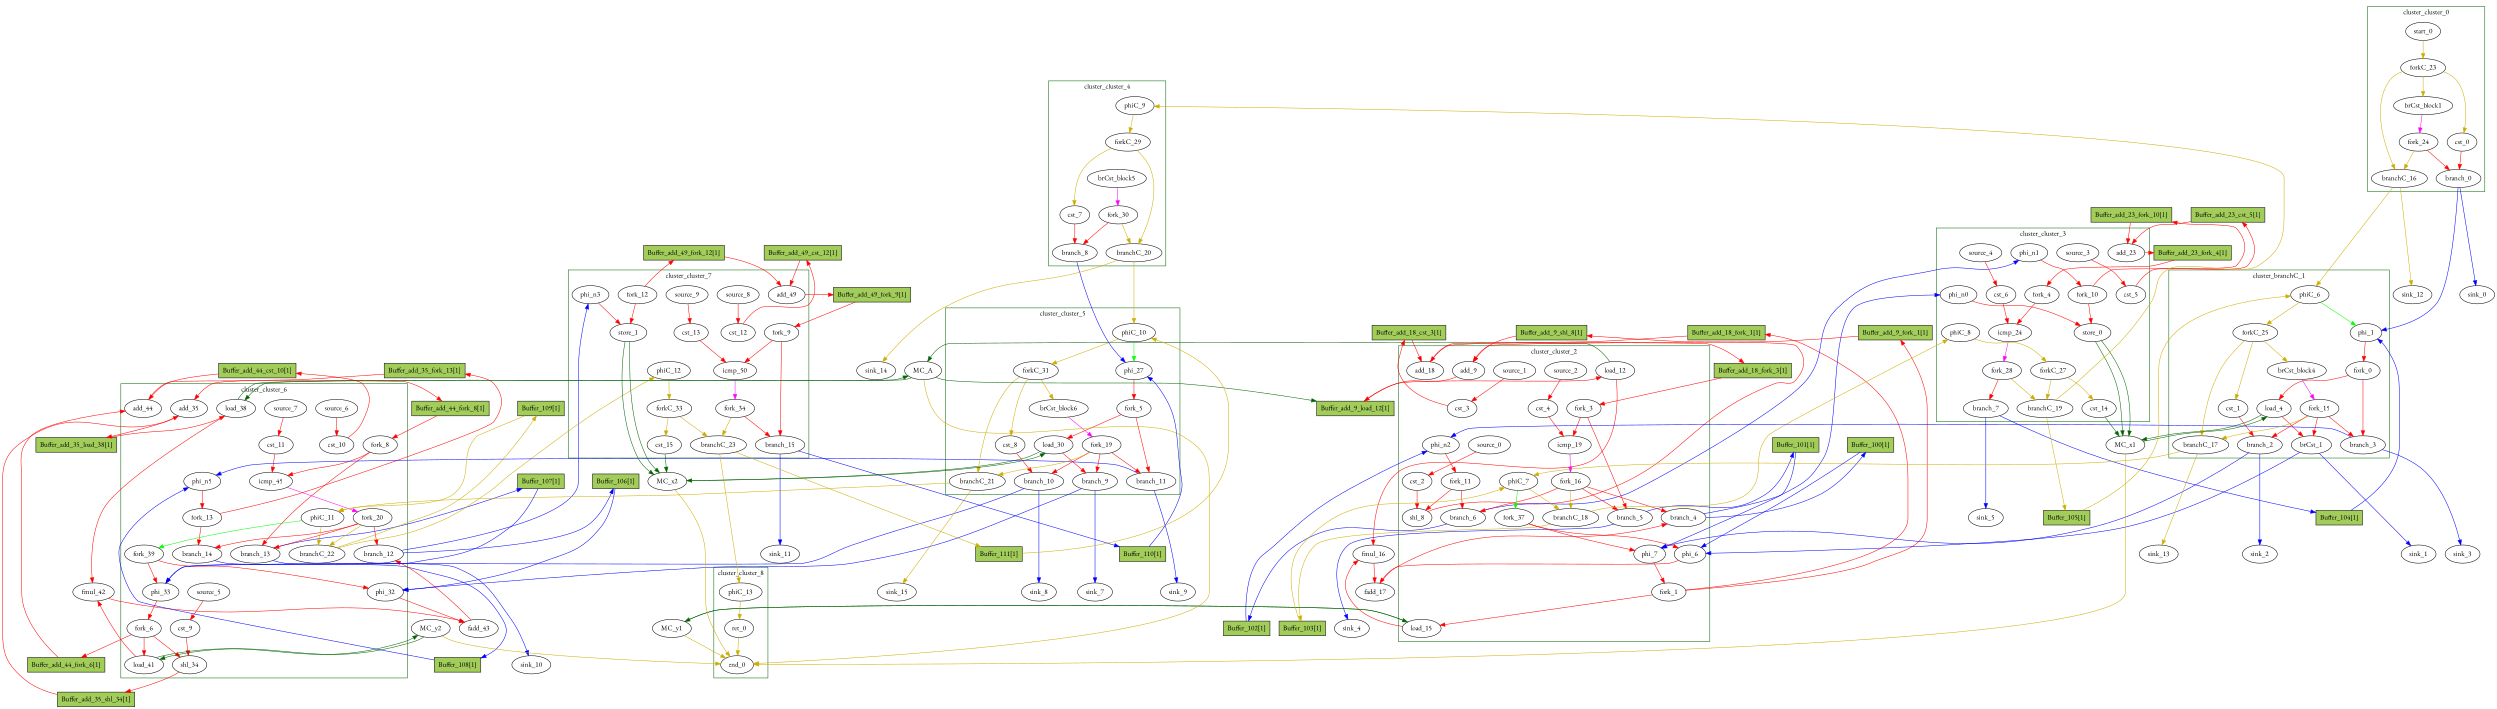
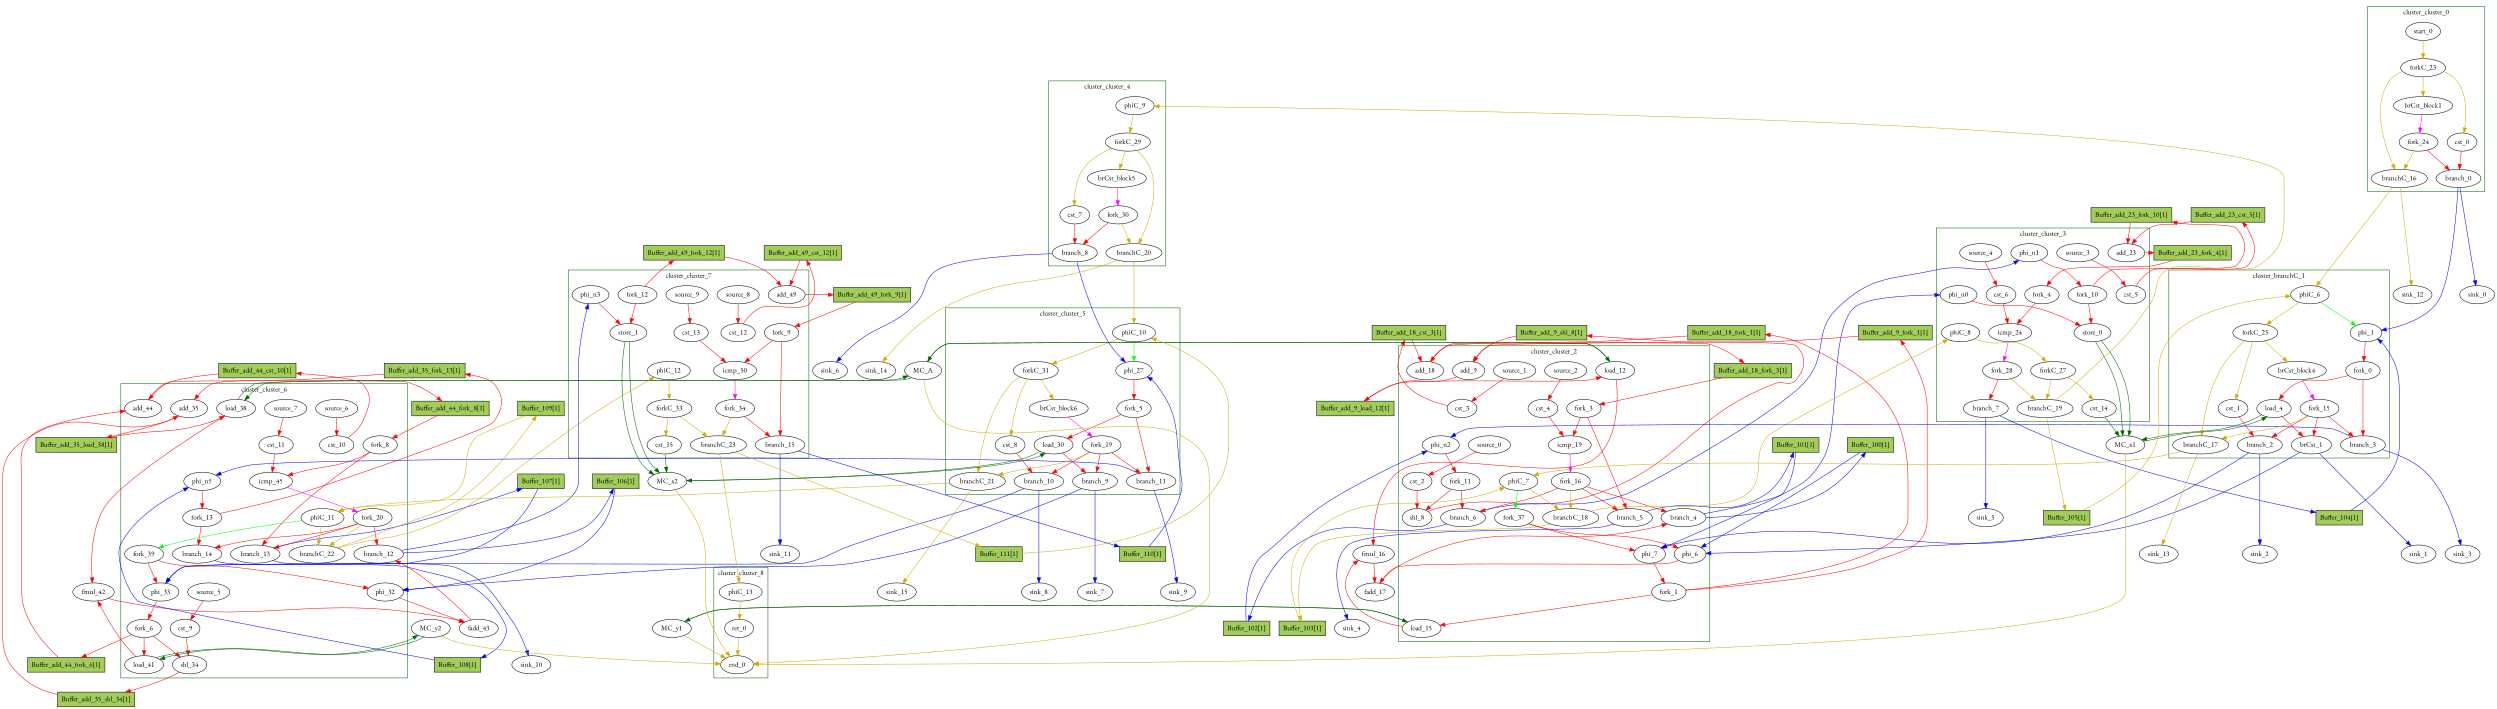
edge "forkC_29" -> "brCst_block5": added
node "sink_6": added
edge "MC_A" -> "Buffer_add_9_load_12[1]": now "MC_A" -> "load_12"
